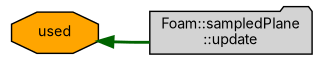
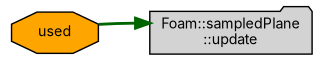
edge "Foam::sampledPlane ::update" -> "used": reversed
